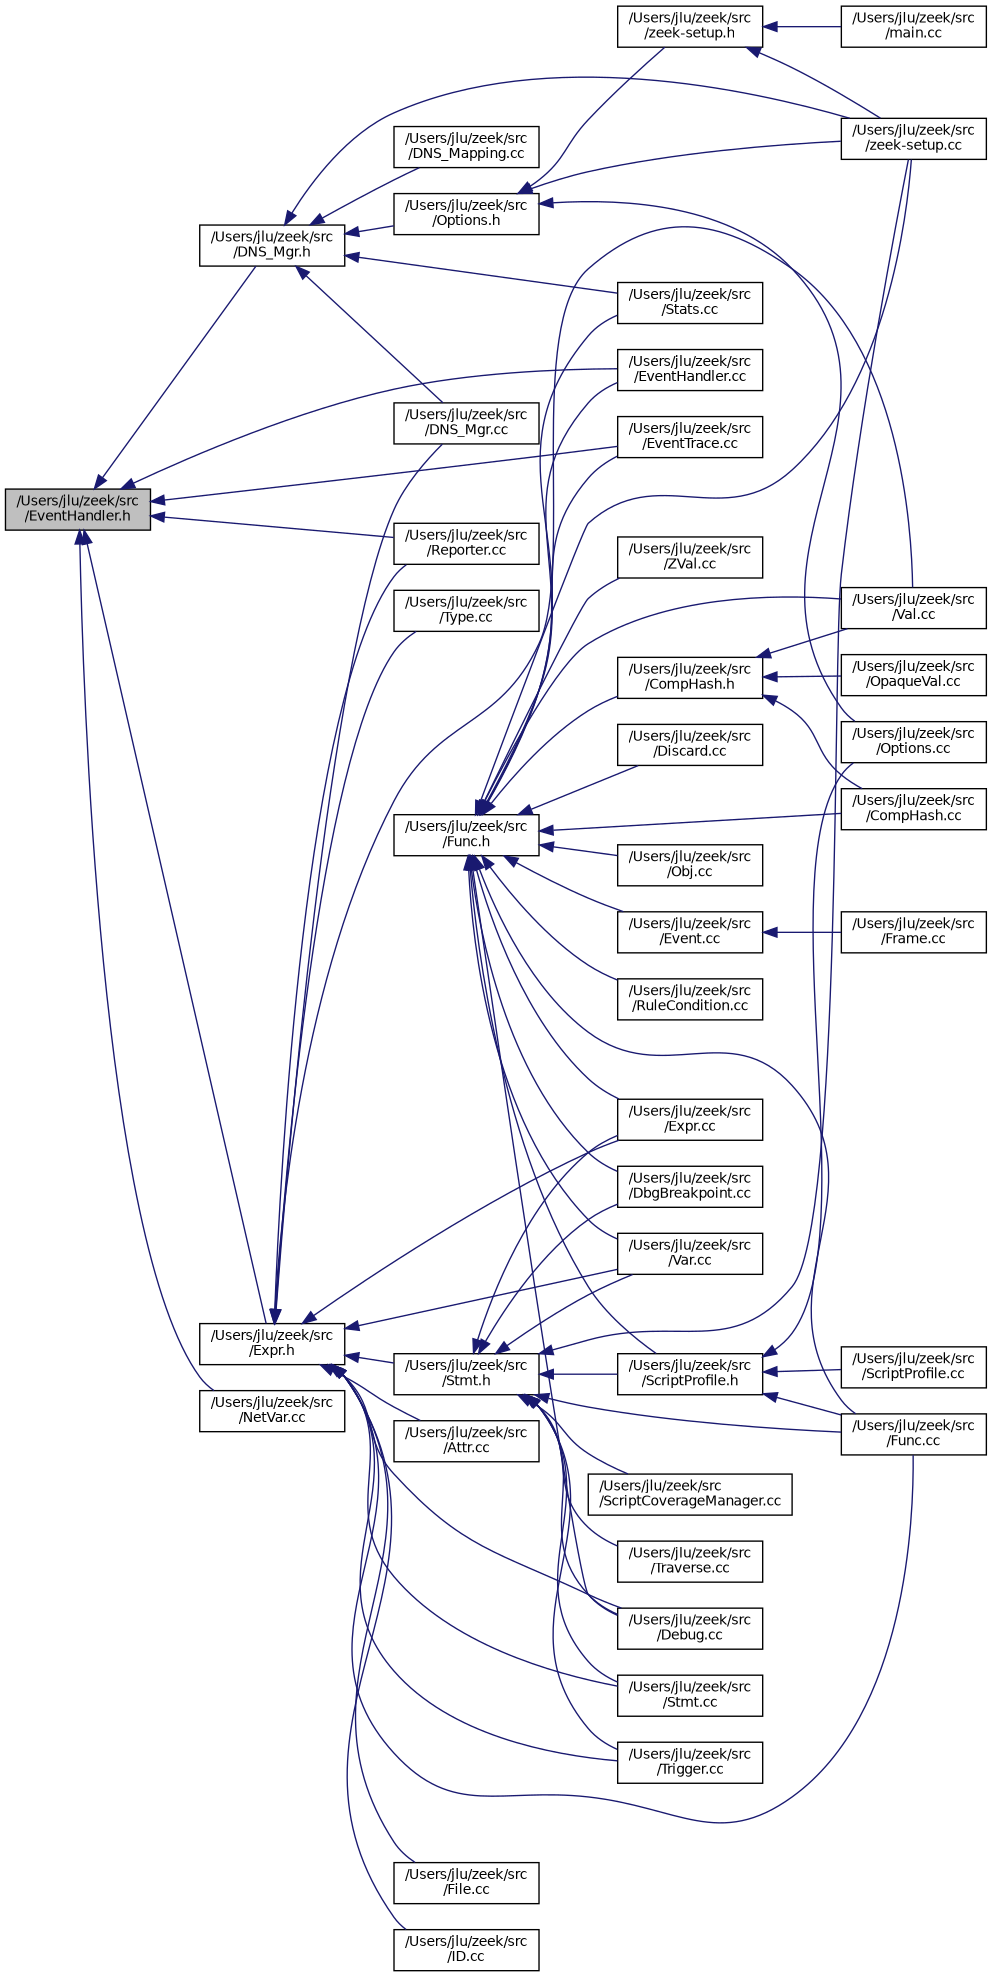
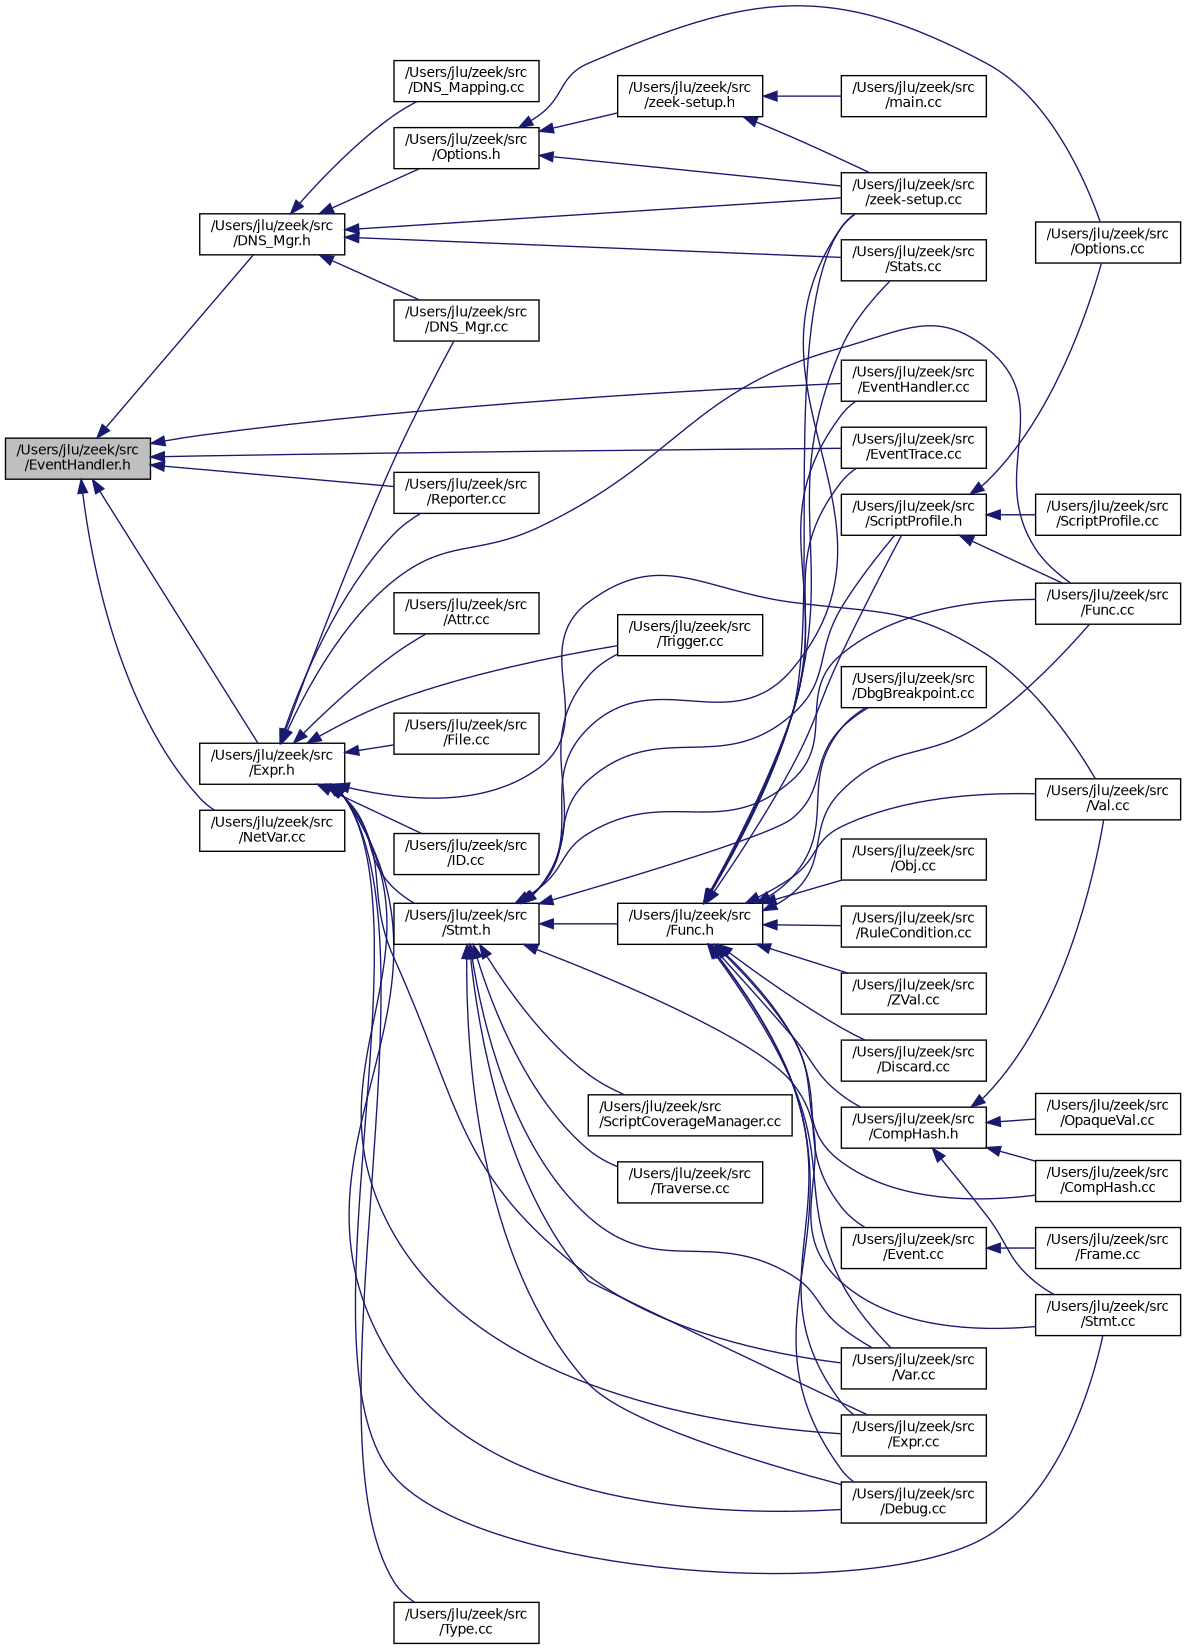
edge "/Users/jlu/zeek/src /Func.h" -> "/Users/jlu/zeek/src /Stmt.h": added
edge "/Users/jlu/zeek/src /Stmt.cc" -> "/Users/jlu/zeek/src /CompHash.h": added
